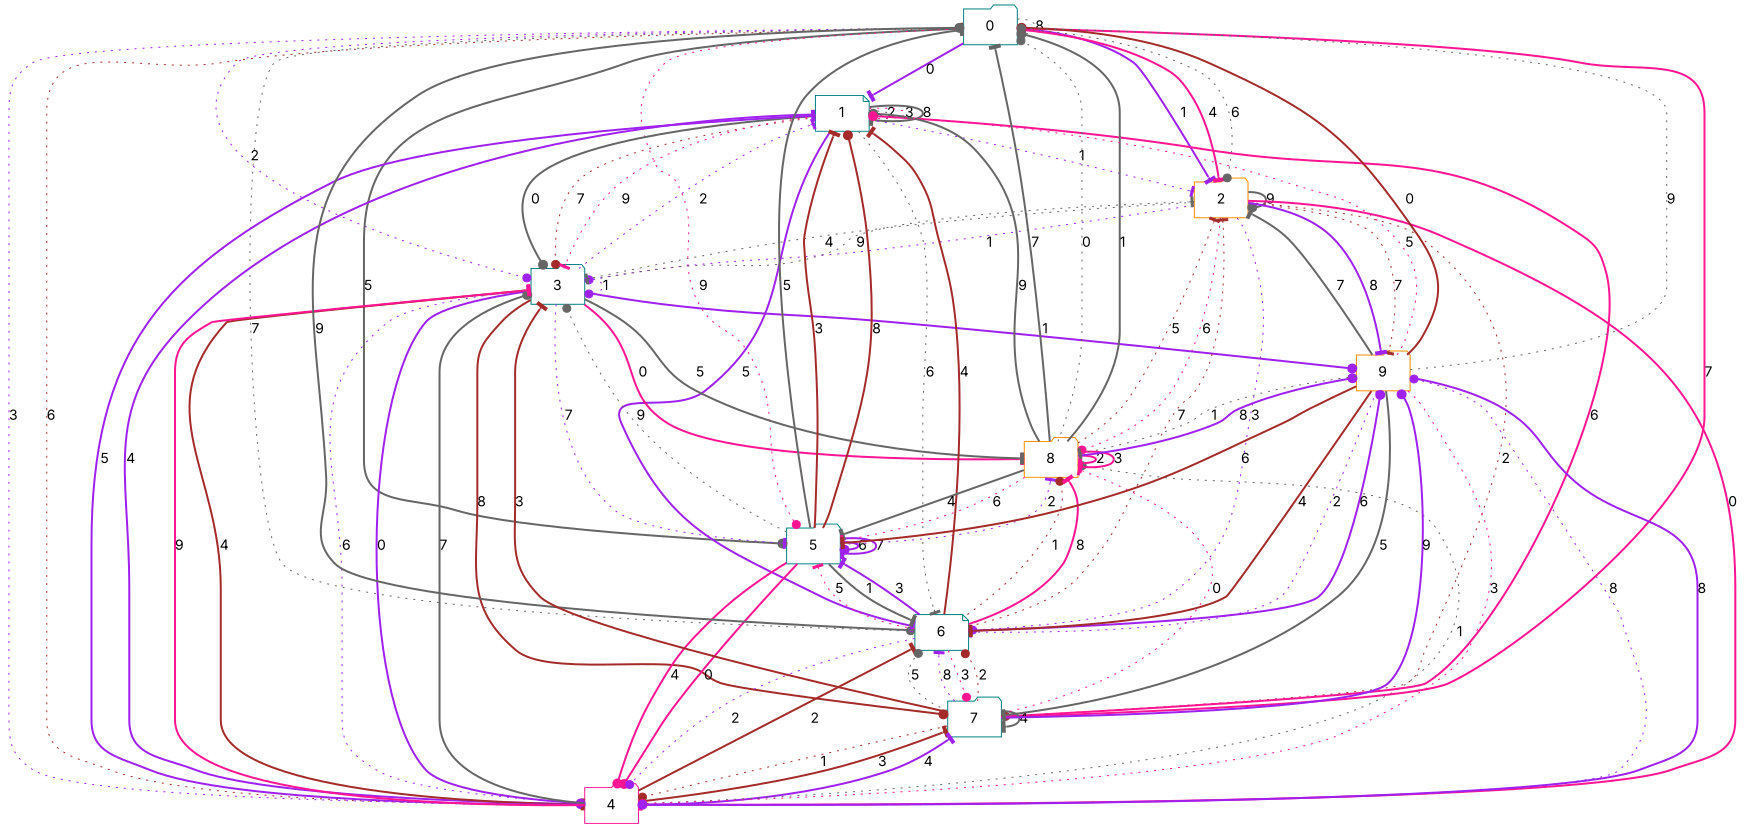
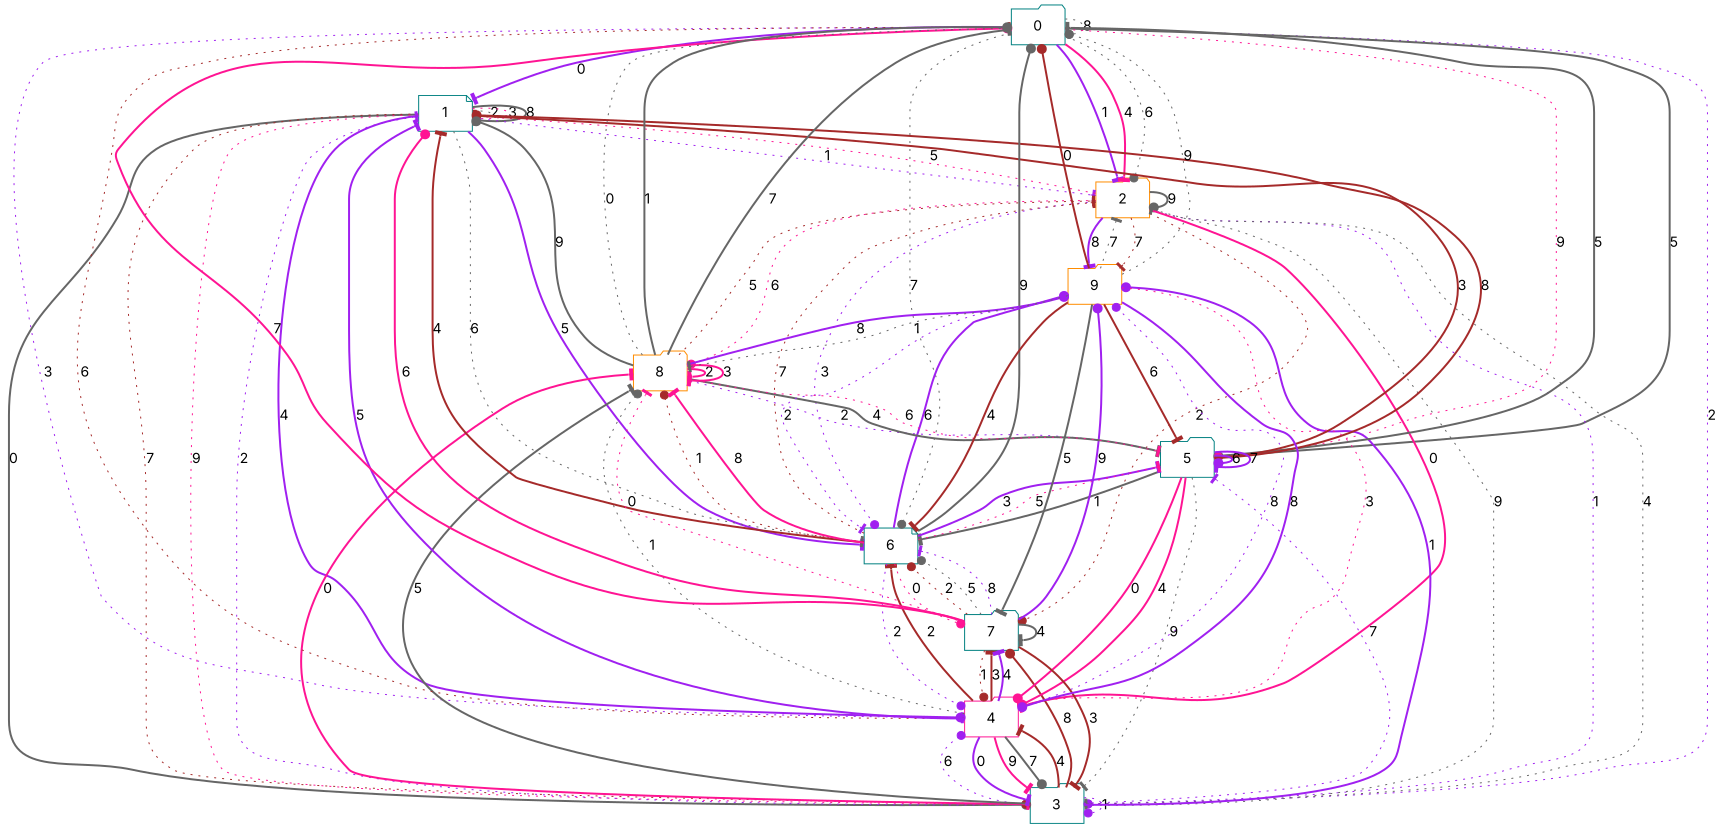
edge "9" -> "1": now "2" -> "1"
edge "9" -> "2": style bold -> dotted
edge "5" -> "3": arrowhead dot -> tee
edge "6" -> "7": label "3" -> "0"
